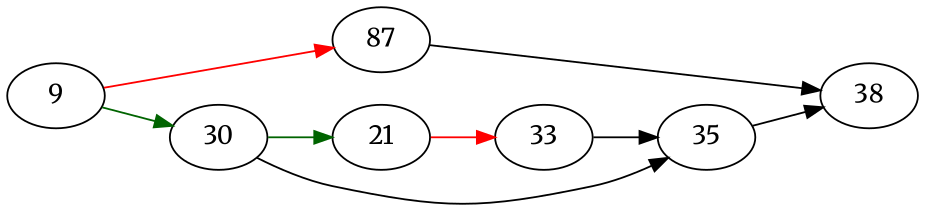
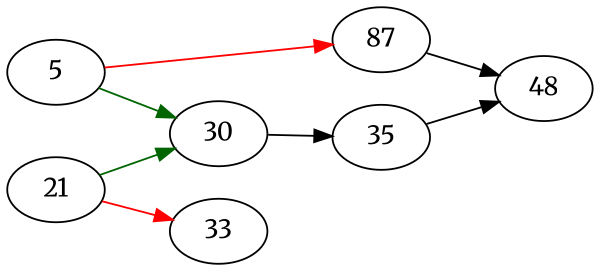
node "9": label "9" -> "5"
node "38": label "38" -> "48"
edge "30" -> "21": reversed
edge "33" -> "35": removed
